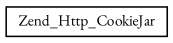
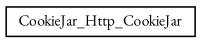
node "Zend_Http_CookieJar": label "Zend_Http_CookieJar" -> "CookieJar_Http_CookieJar"
